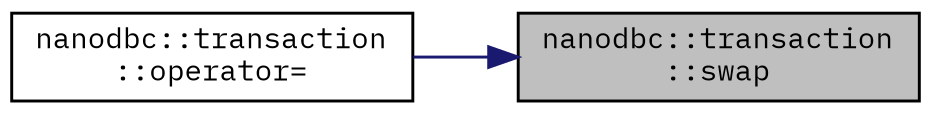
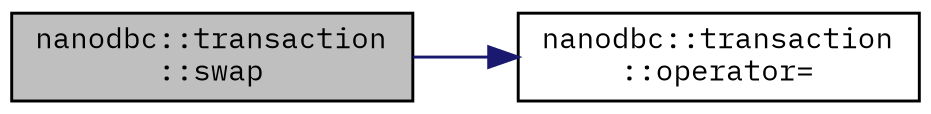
edge "nanodbc::transaction ::operator=" -> "nanodbc::transaction ::swap": reversed
